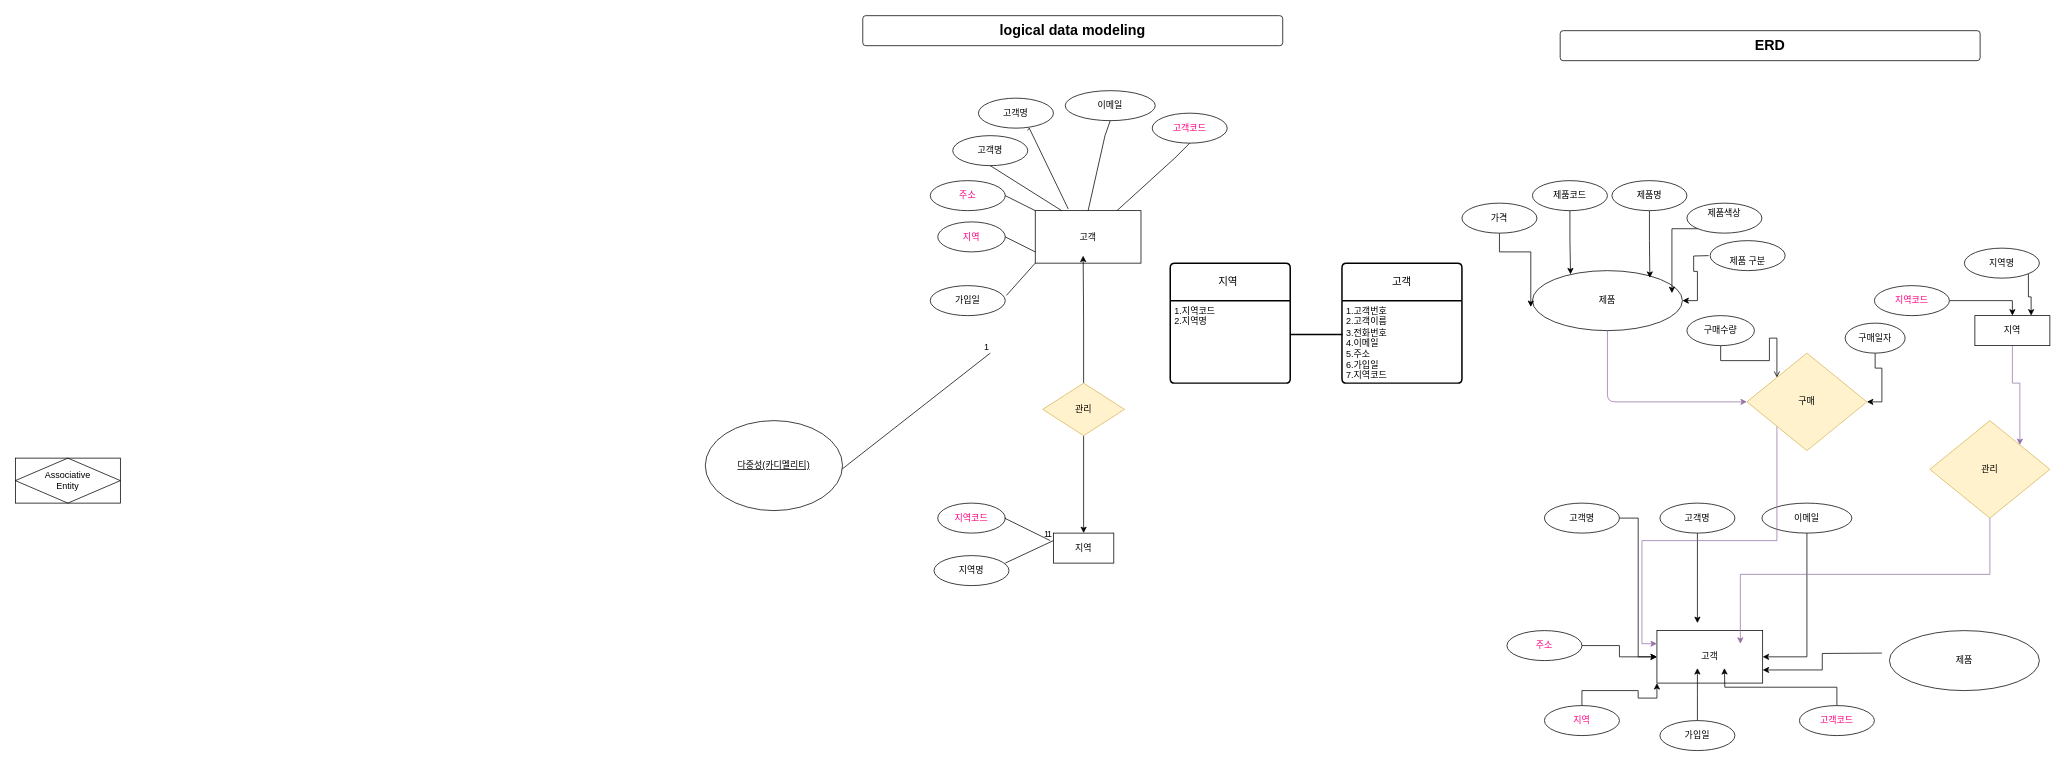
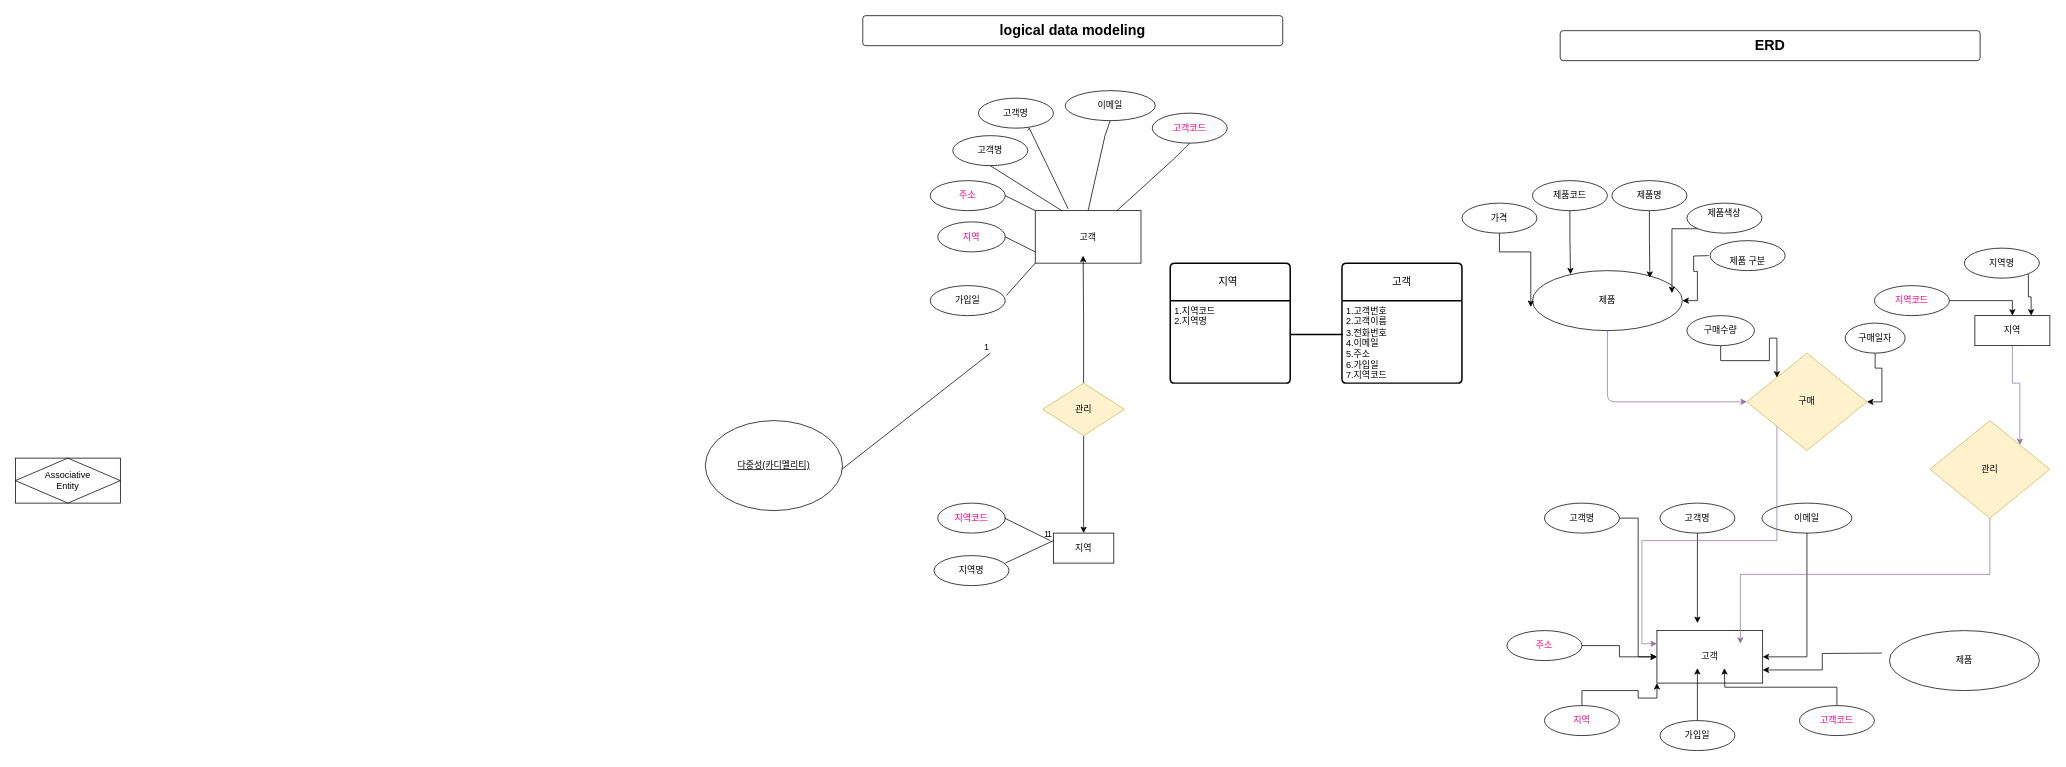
edge "구매수량" -> "구매": arrowhead open -> classic
